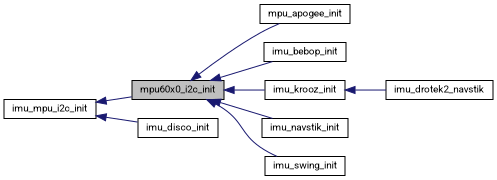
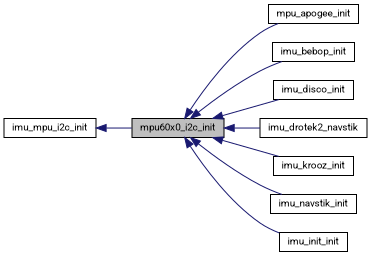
edge "imu_drotek2_navstik" -> "imu_krooz_init": now "imu_drotek2_navstik" -> "mpu60x0_i2c_init"
edge "imu_disco_init" -> "imu_mpu_i2c_init": now "imu_disco_init" -> "mpu60x0_i2c_init"
node "imu_swing_init": label "imu_swing_init" -> "imu_init_init"
